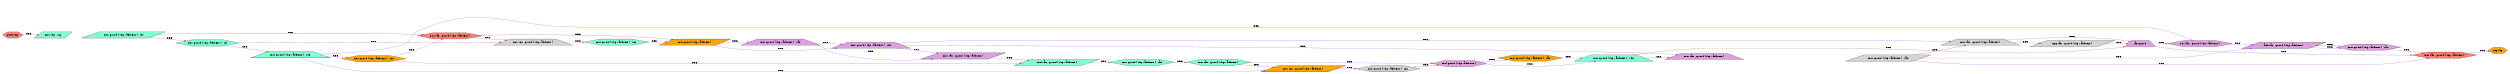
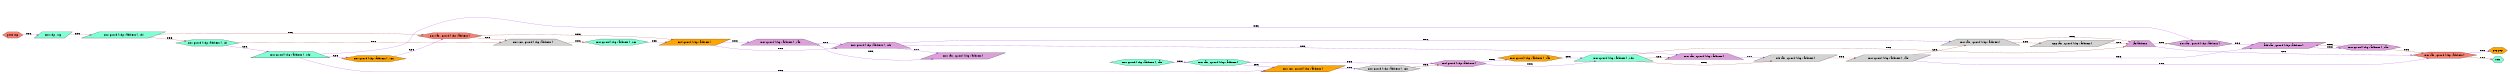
edge "mov rbp , rsp" -> "mov qword [ rbp - address ] , rdi": added, label "CFG"
node "jae qword": label "jae qword" -> "jae address"
node "pop rbp": label "pop rbp" -> "pop pop"
node "sub rax , qword [ rbp - address ]": added
node "retn": added
node "imul rax , qword [ rbp - address ]": removed
